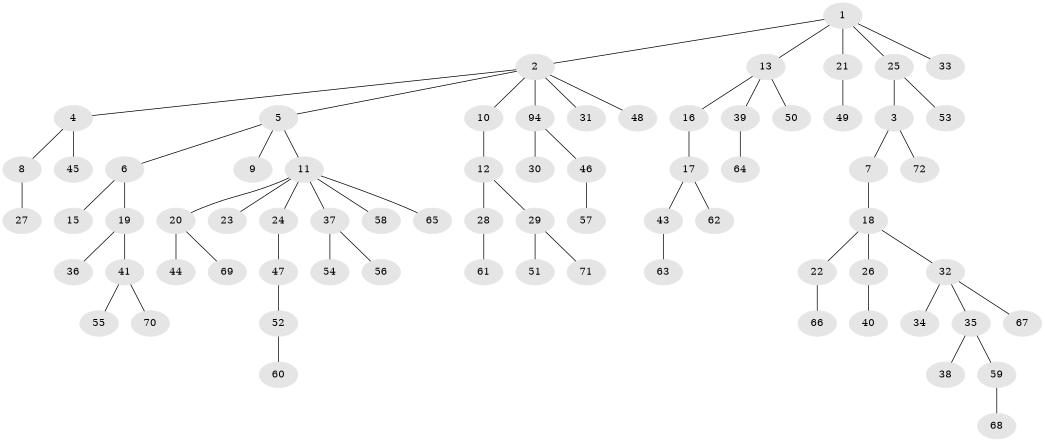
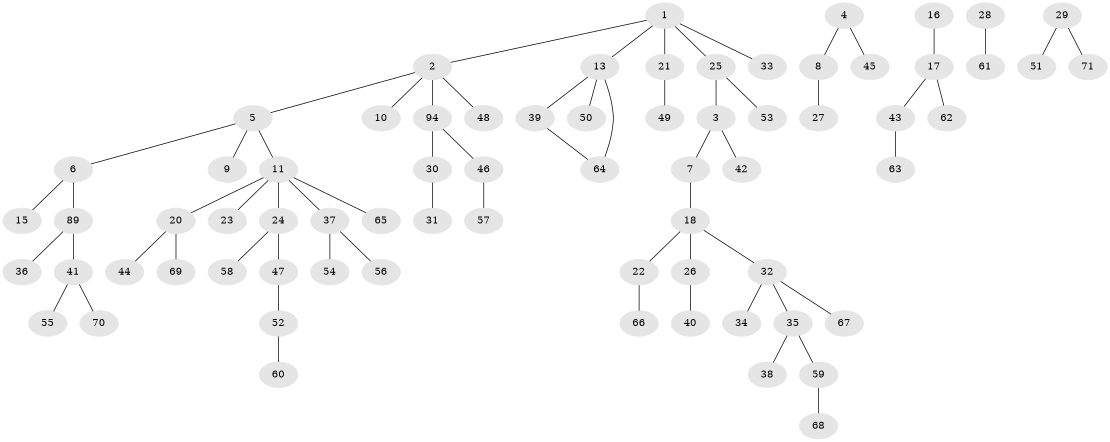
edge "2" -- "4": removed
edge "2" -- "31": now "30" -- "31"
edge "13" -- "16": now "13" -- "64"
node "12": removed
node "72": label "72" -> "42"
edge "11" -- "58": now "24" -- "58"
node "19": label "19" -> "89"
